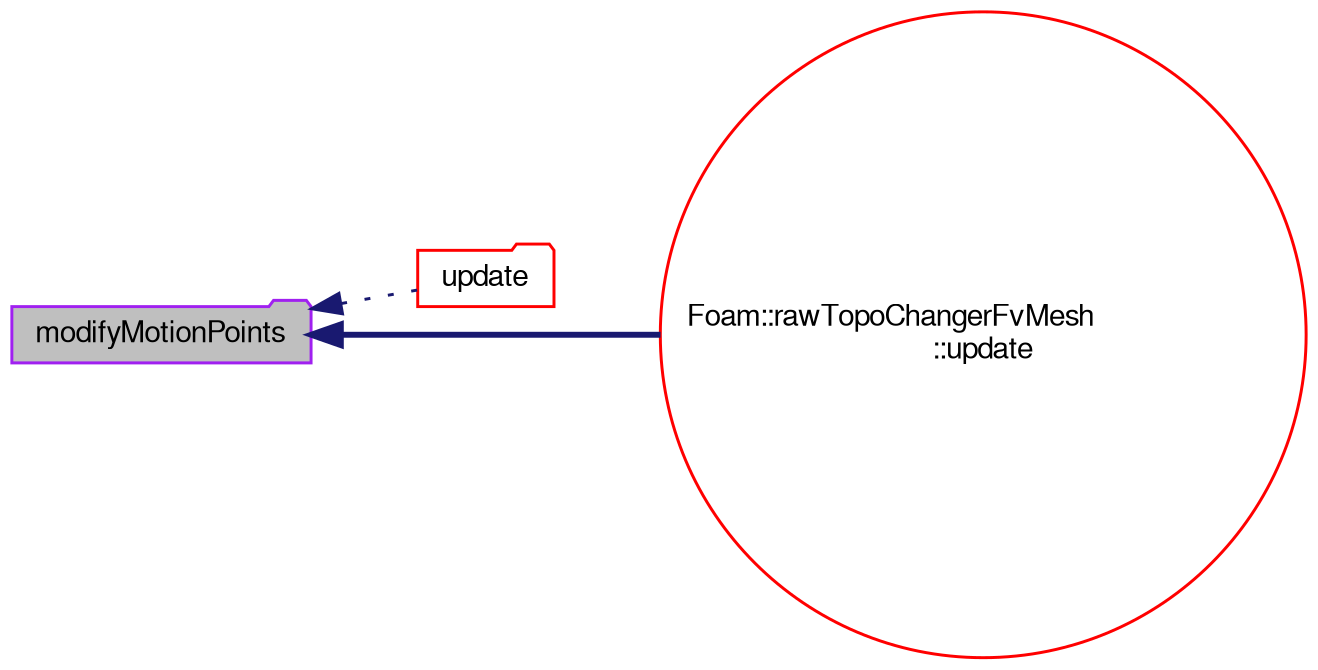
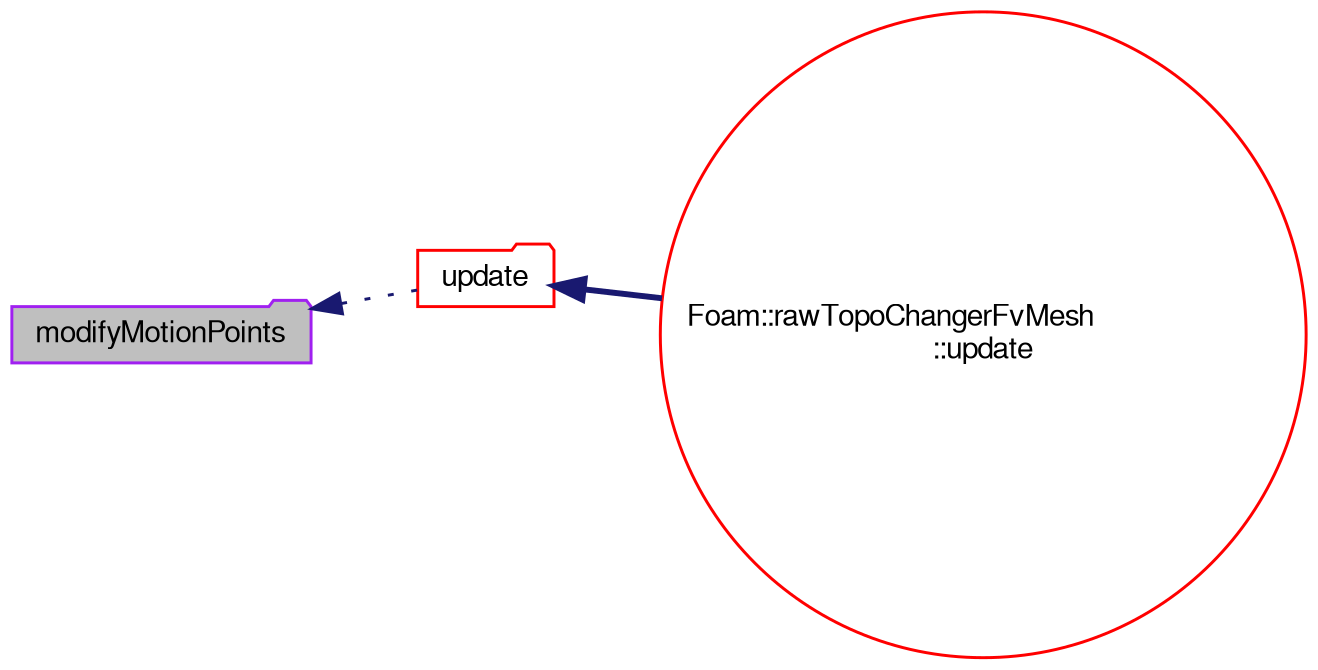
edge "Foam::rawTopoChangerFvMesh ::update" -> "modifyMotionPoints": now "Foam::rawTopoChangerFvMesh ::update" -> "update"
